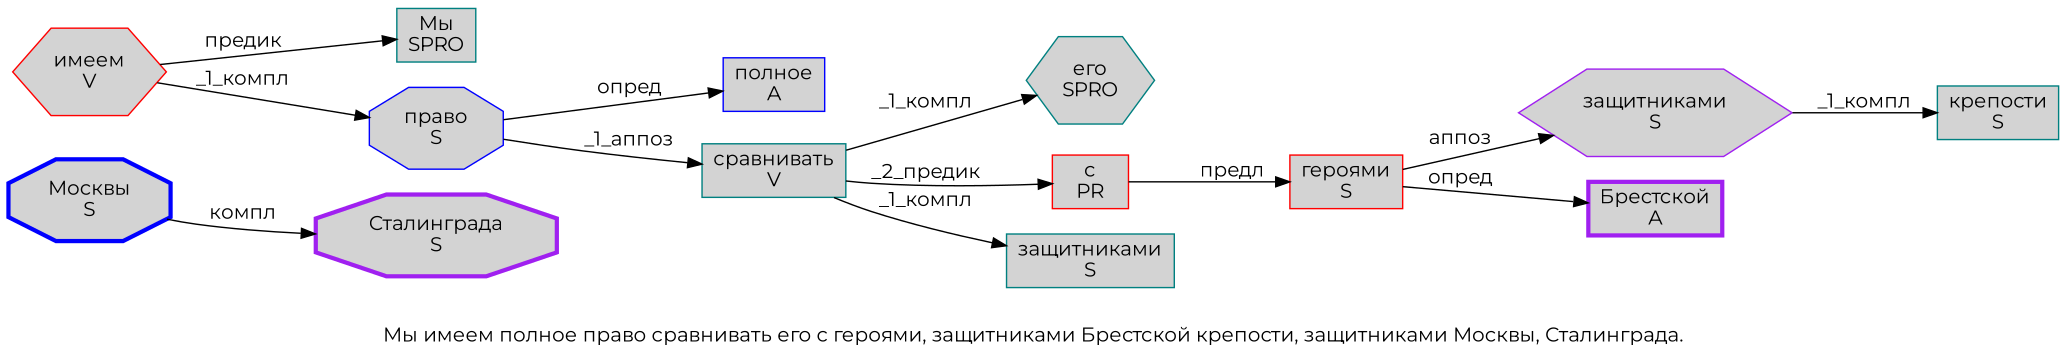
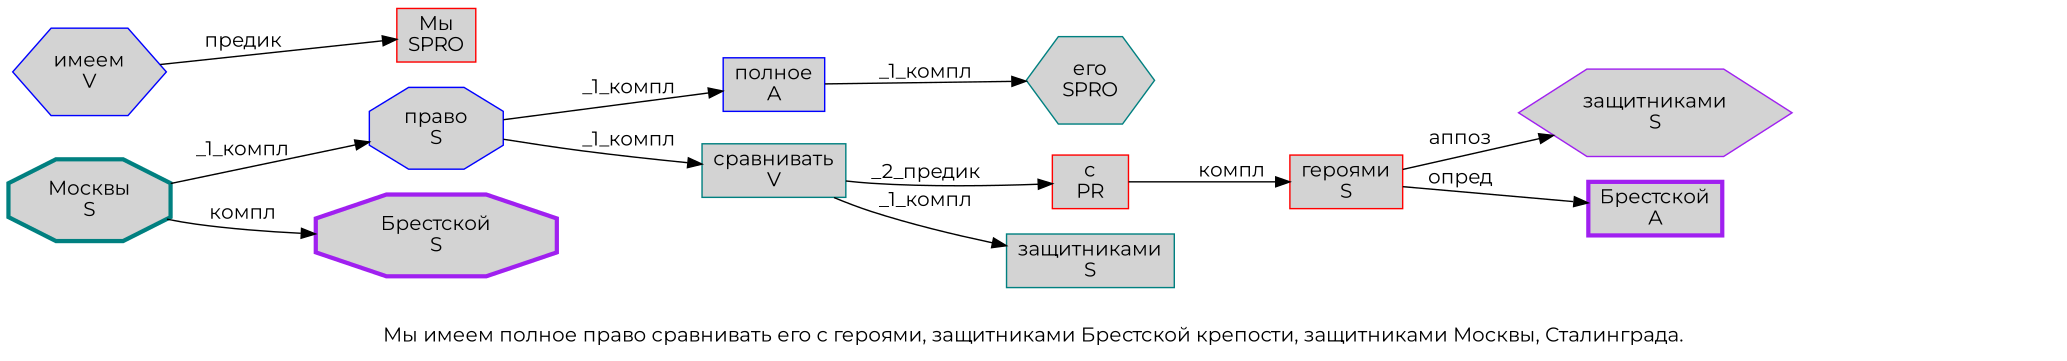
node "Мы SPRO": color teal -> red
node "имеем V": color red -> blue
edge "право S" -> "полное A": label "опред" -> "_1_компл"
edge "имеем V" -> "право S": now "Москвы S" -> "право S"
node "крепости S": removed
edge "сравнивать V" -> "его SPRO": now "полное A" -> "его SPRO"
edge "право S" -> "сравнивать V": label "_1_аппоз" -> "_1_компл"
edge "с PR" -> "героями S": label "предл" -> "компл"
node "Москвы S": color blue -> teal
node "Сталинграда S": label "Сталинграда S" -> "Брестской S"
